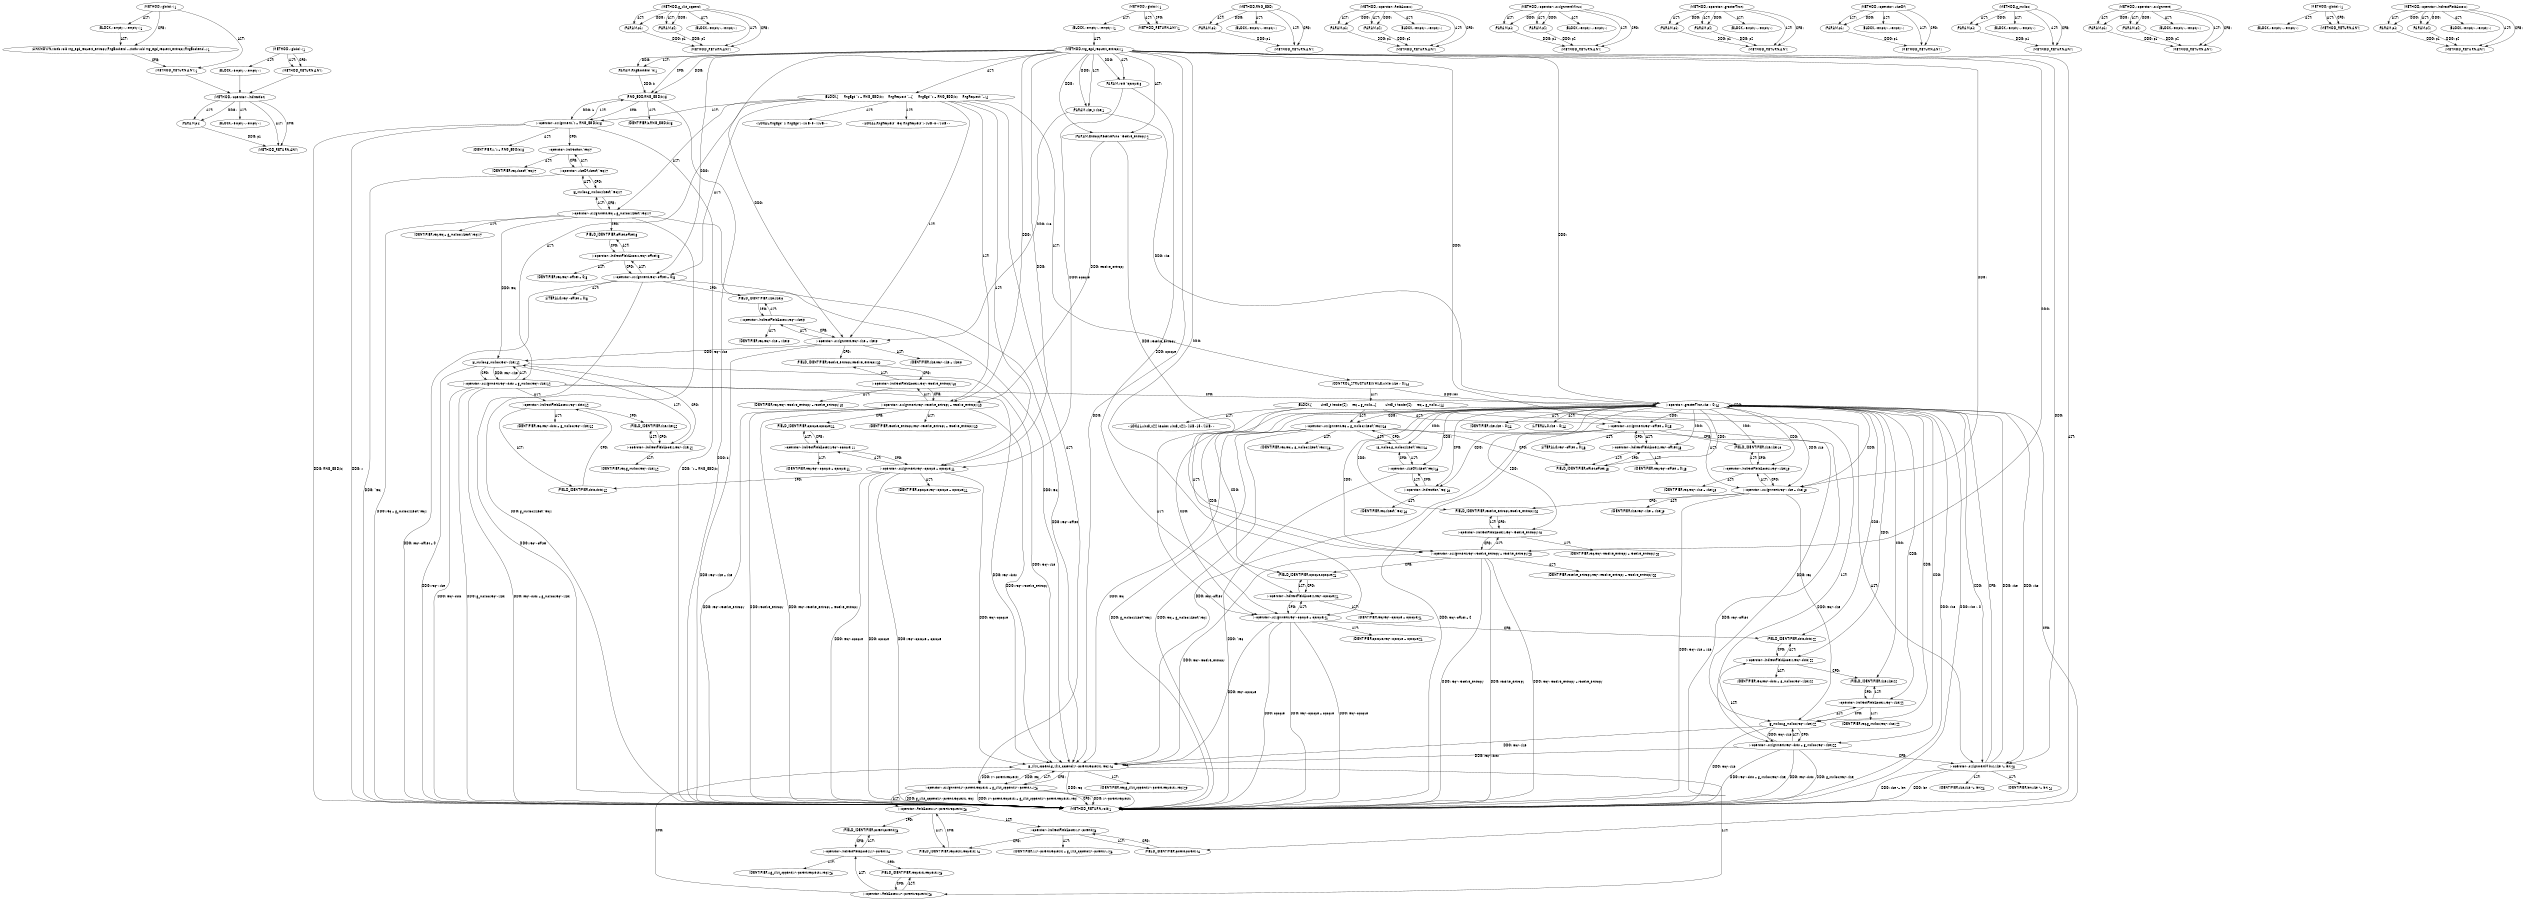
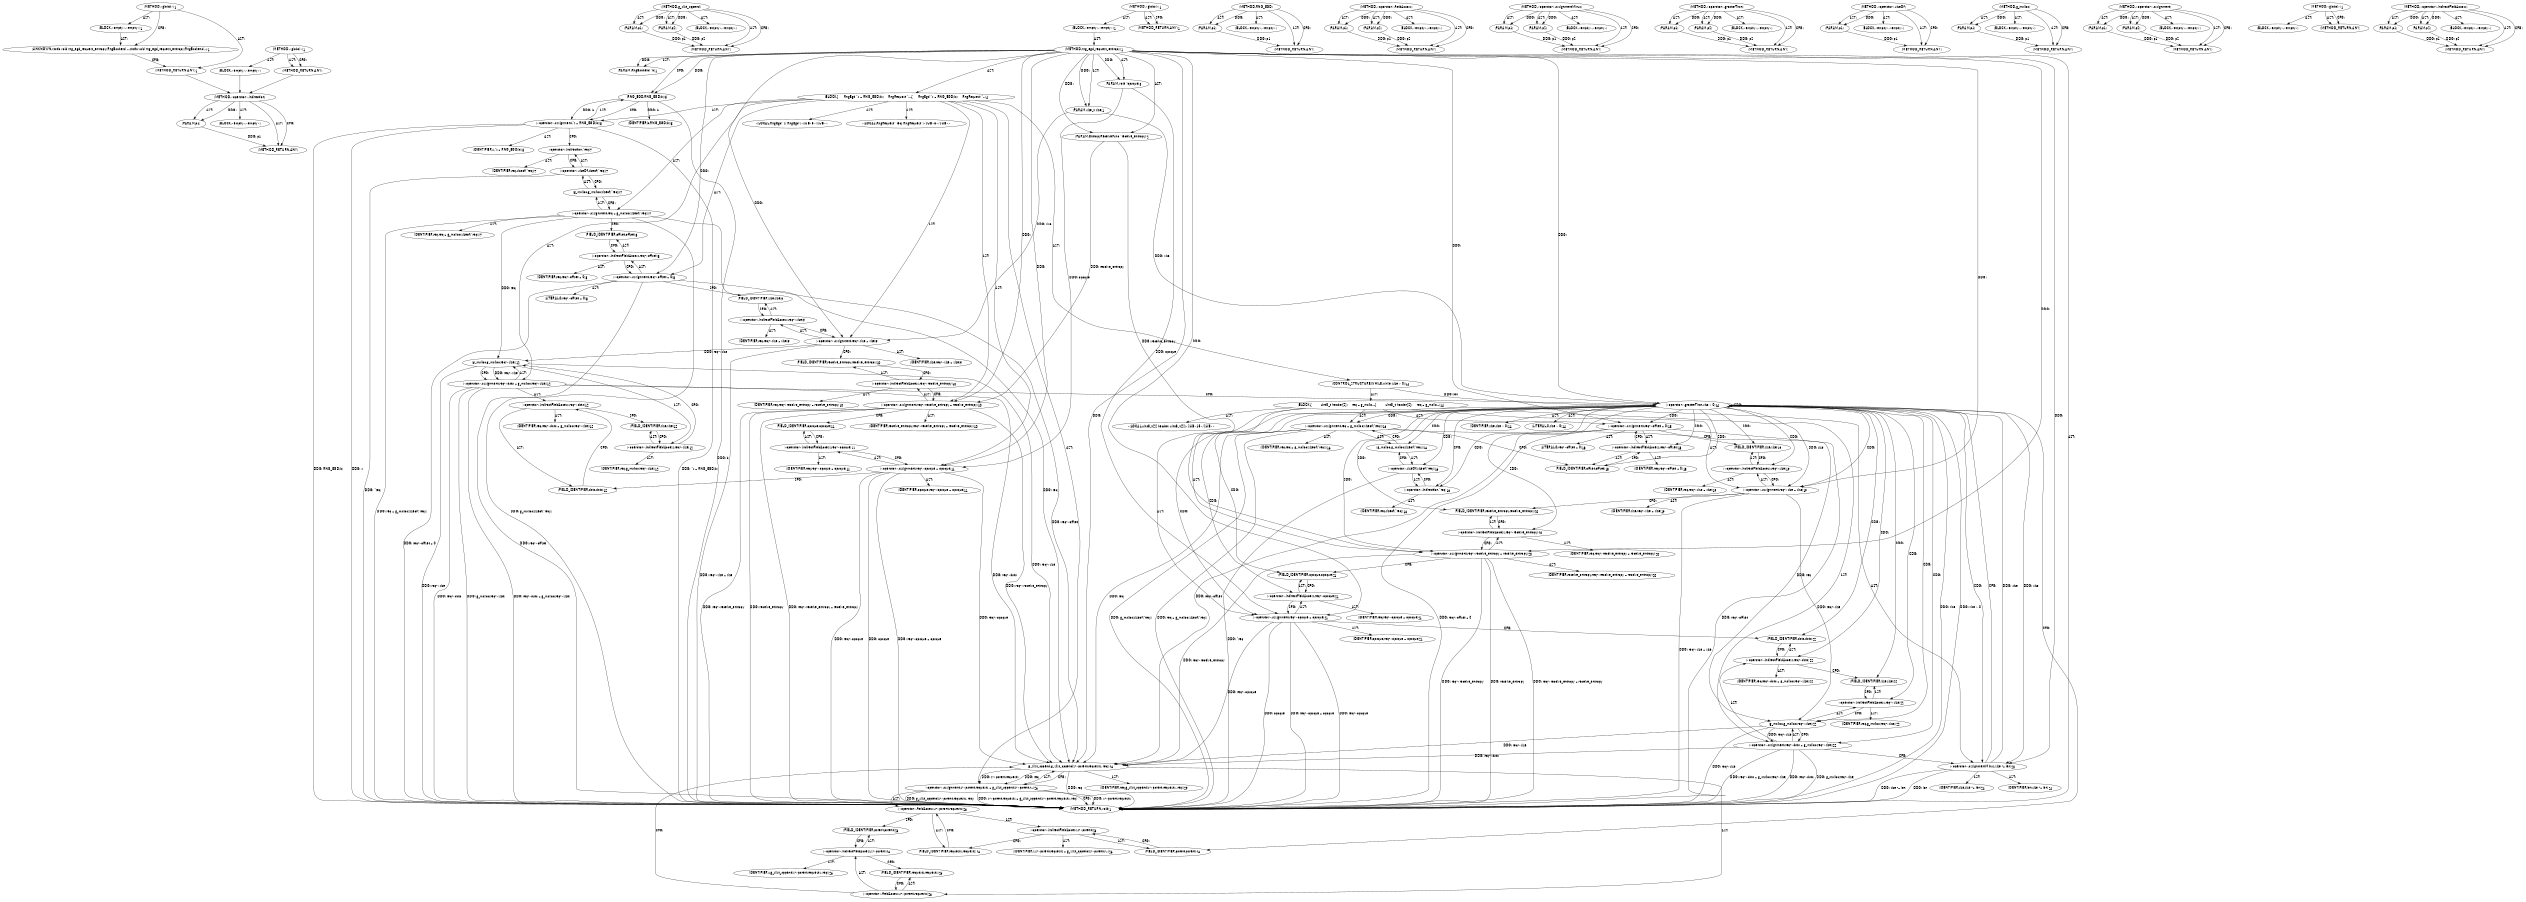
edge "(PARAM,RngBackend *b)" -> "(RNG_EGD,RNG_EGD(b))": removed, label "DDG: b"
edge "(RNG_EGD,RNG_EGD(b))" -> "(IDENTIFIER,b,RNG_EGD(b))": label "AST: " -> "DDG: b"
